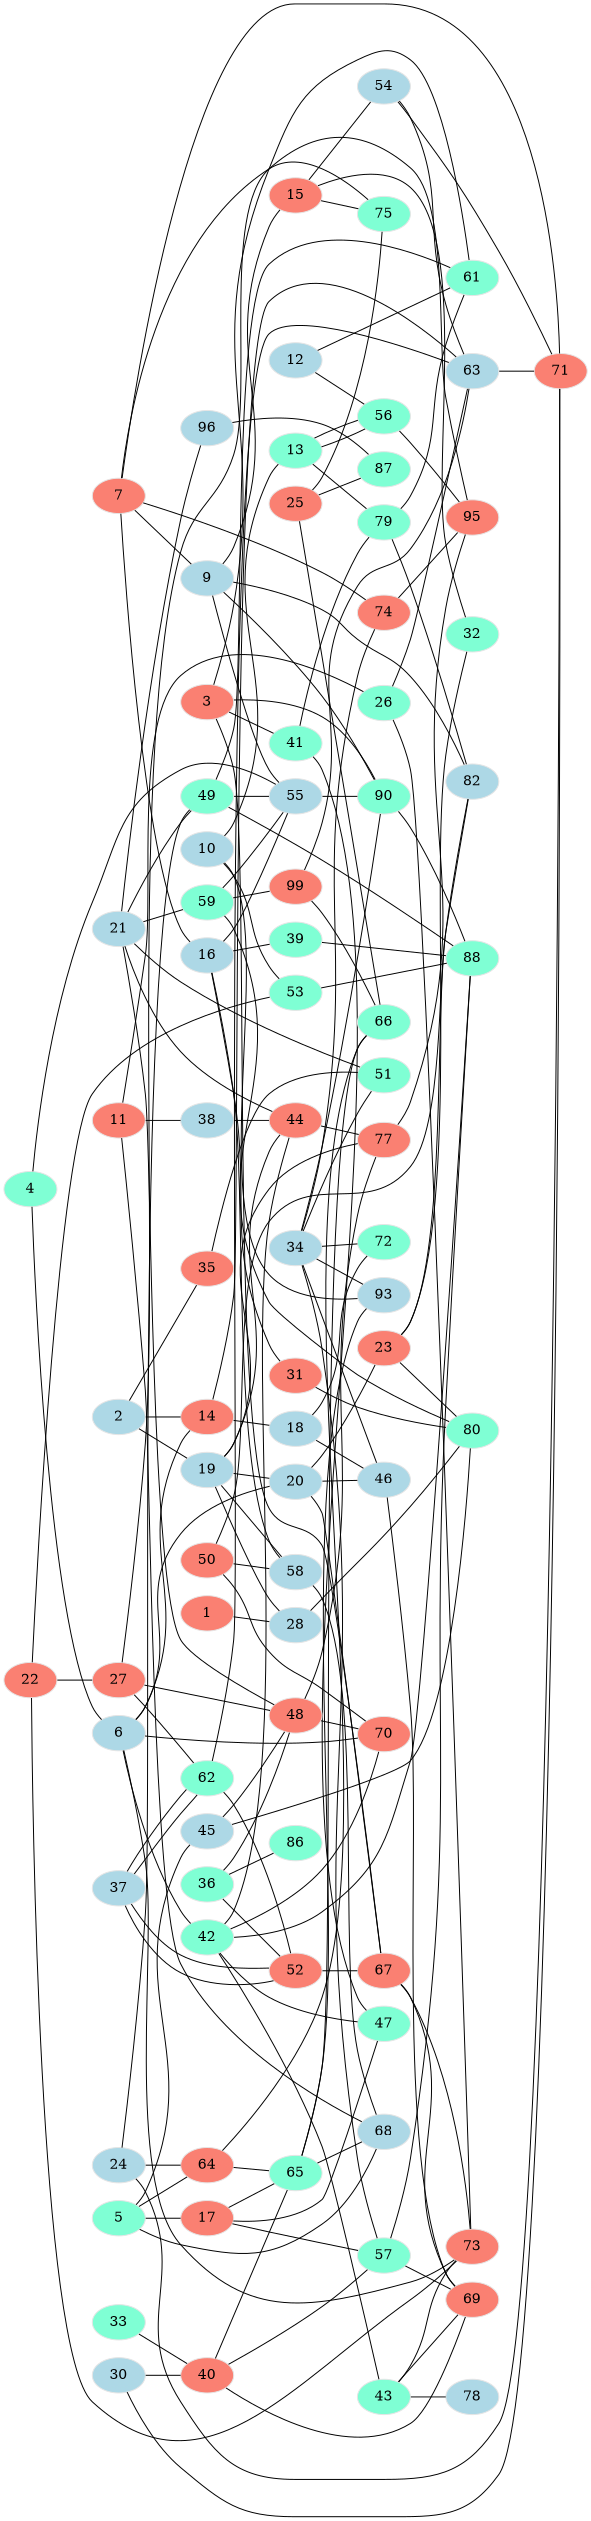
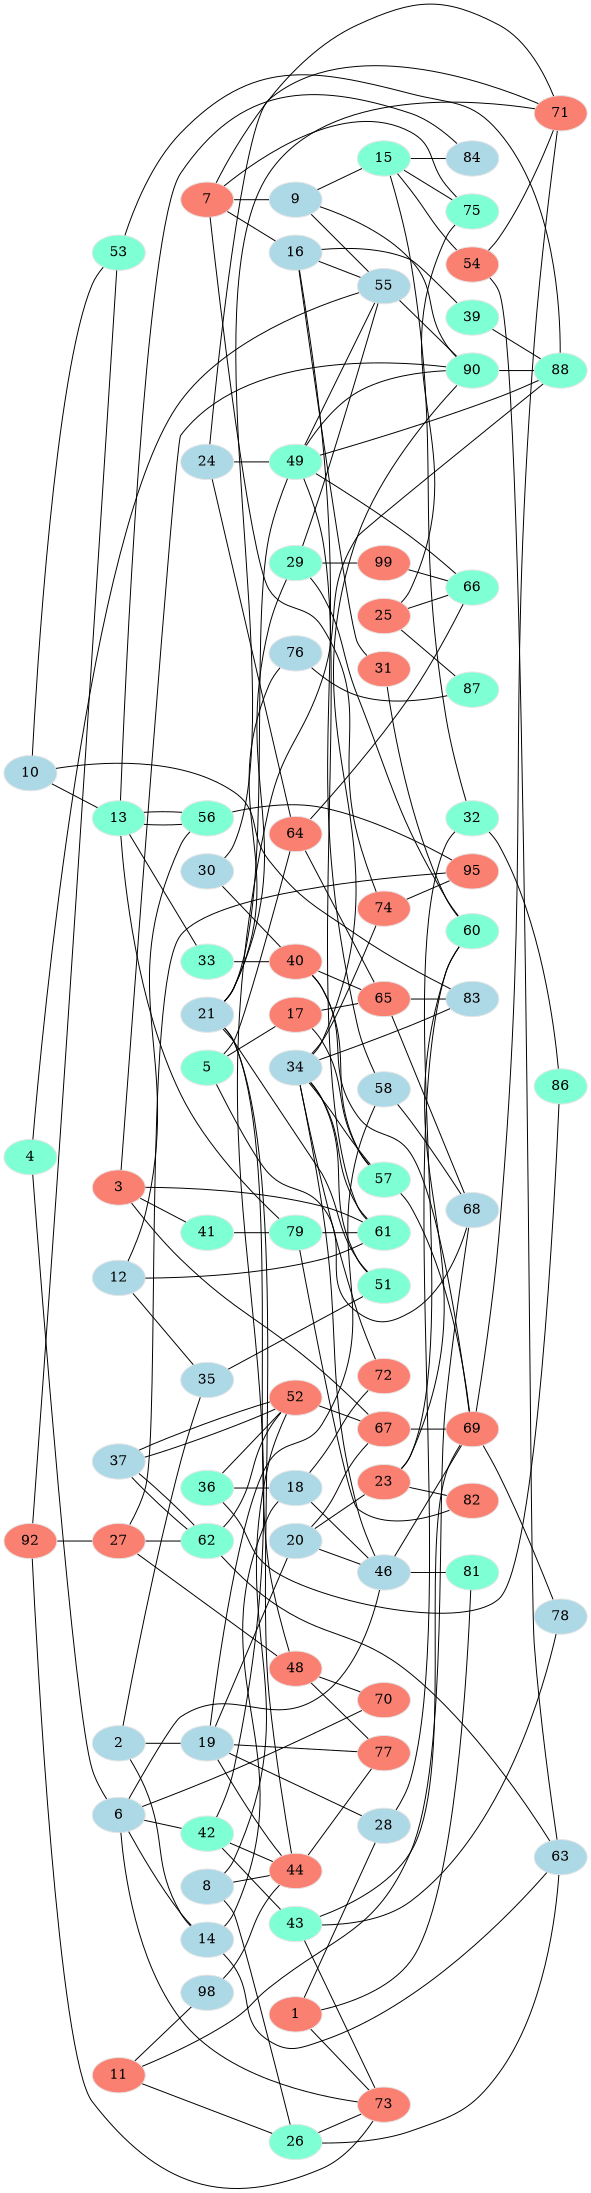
node "54": fillcolor lightblue -> salmon
node "84": added
node "15": fillcolor salmon -> aquamarine
edge "63" -- "71": now "69" -- "71"
edge "90" -- "49": added
node "96": label "96" -> "76"
edge "63" -- "99": removed
edge "9" -- "82": removed
node "82": fillcolor lightblue -> salmon
edge "95" -- "77": removed
edge "13" -- "33": added
node "59": label "59" -> "29"
edge "32" -- "86": added
node "38": label "38" -> "98"
edge "34" -- "61": added
node "72": fillcolor aquamarine -> salmon
node "35": fillcolor salmon -> lightblue
node "93": label "93" -> "83"
edge "66" -- "65": now "66" -- "49"
edge "12" -- "35": added
node "14": fillcolor salmon -> lightblue
node "80": label "80" -> "60"
edge "69" -- "78": added
node "50": removed
node "81": added
edge "20" -- "6": now "46" -- "6"
edge "88" -- "57": removed
node "22": label "22" -> "92"
edge "48" -- "36": now "18" -- "36"
node "45": removed
edge "70" -- "42": removed
node "8": added
node "47": removed
edge "67" -- "73": now "1" -- "73"
node "65": fillcolor aquamarine -> salmon
